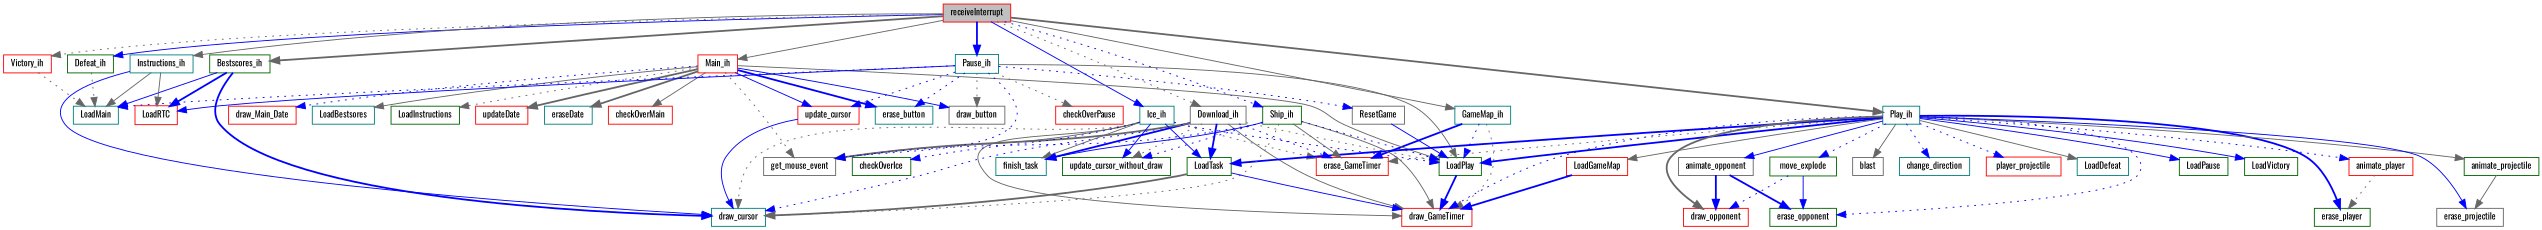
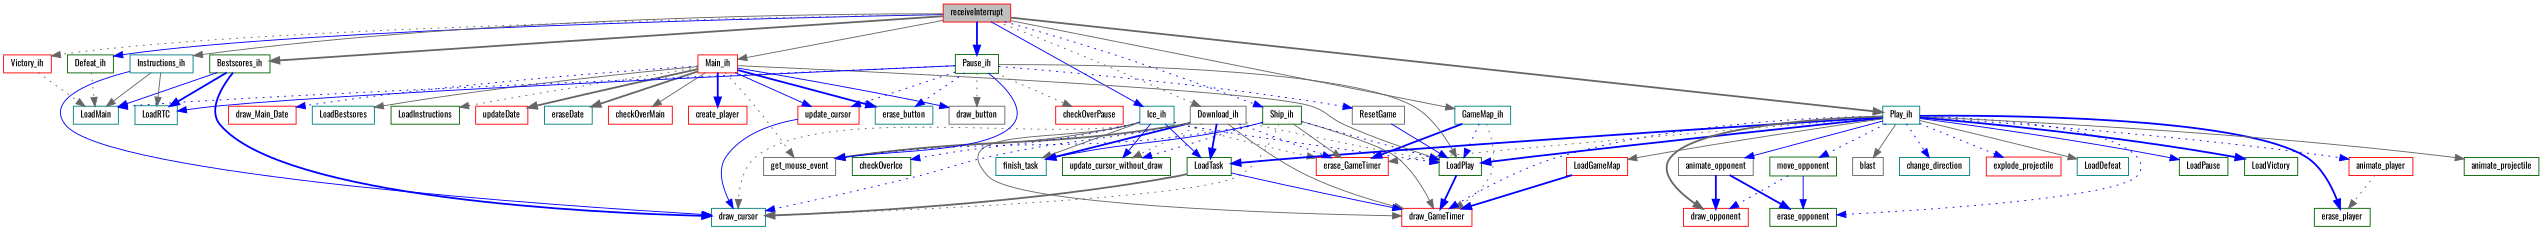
node "Pause_ih": color teal -> darkgreen
node "LoadRTC": color red -> teal
node "create_player": added
edge "Pause_ih" -> "get_mouse_event": style dotted -> solid
edge "Play_ih" -> "LoadVictory": style solid -> bold
node "move_explode": label "move_explode" -> "move_opponent"
node "player_projectile": label "player_projectile" -> "explode_projectile"
node "erase_projectile": removed
